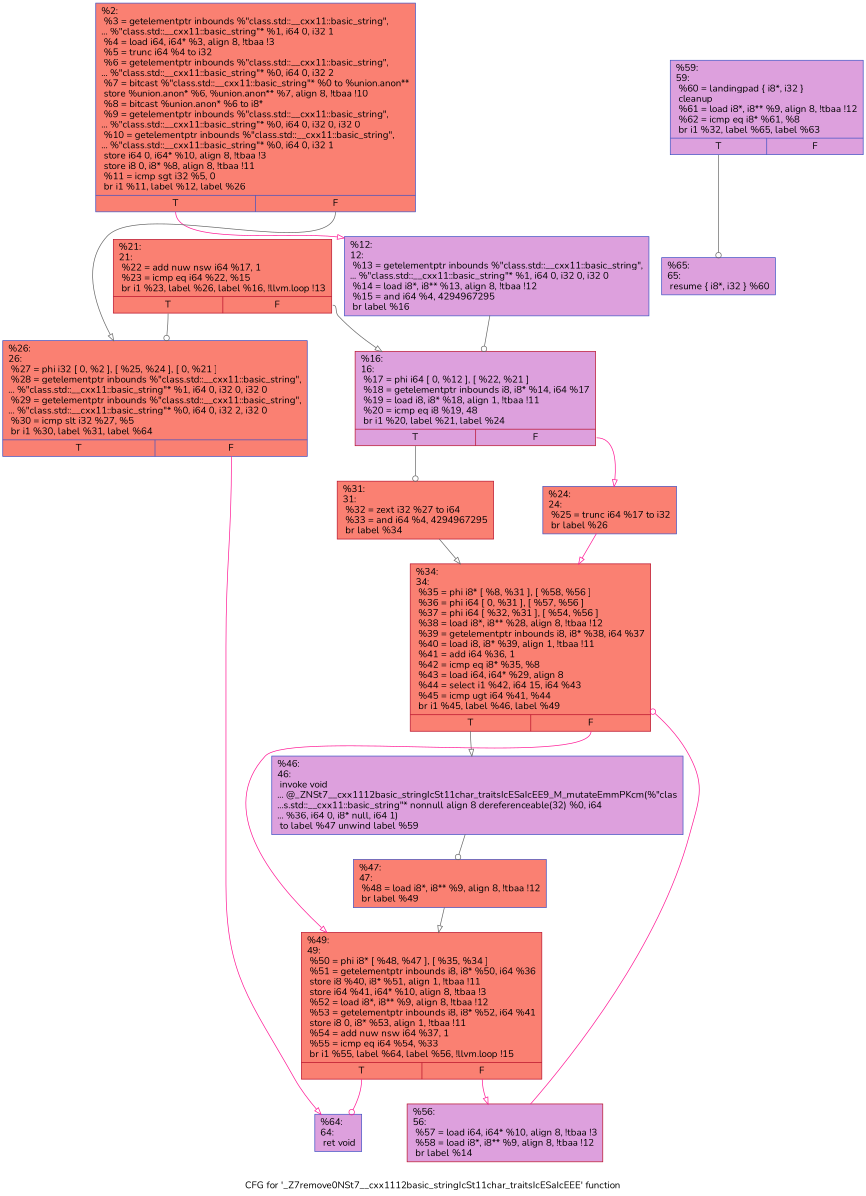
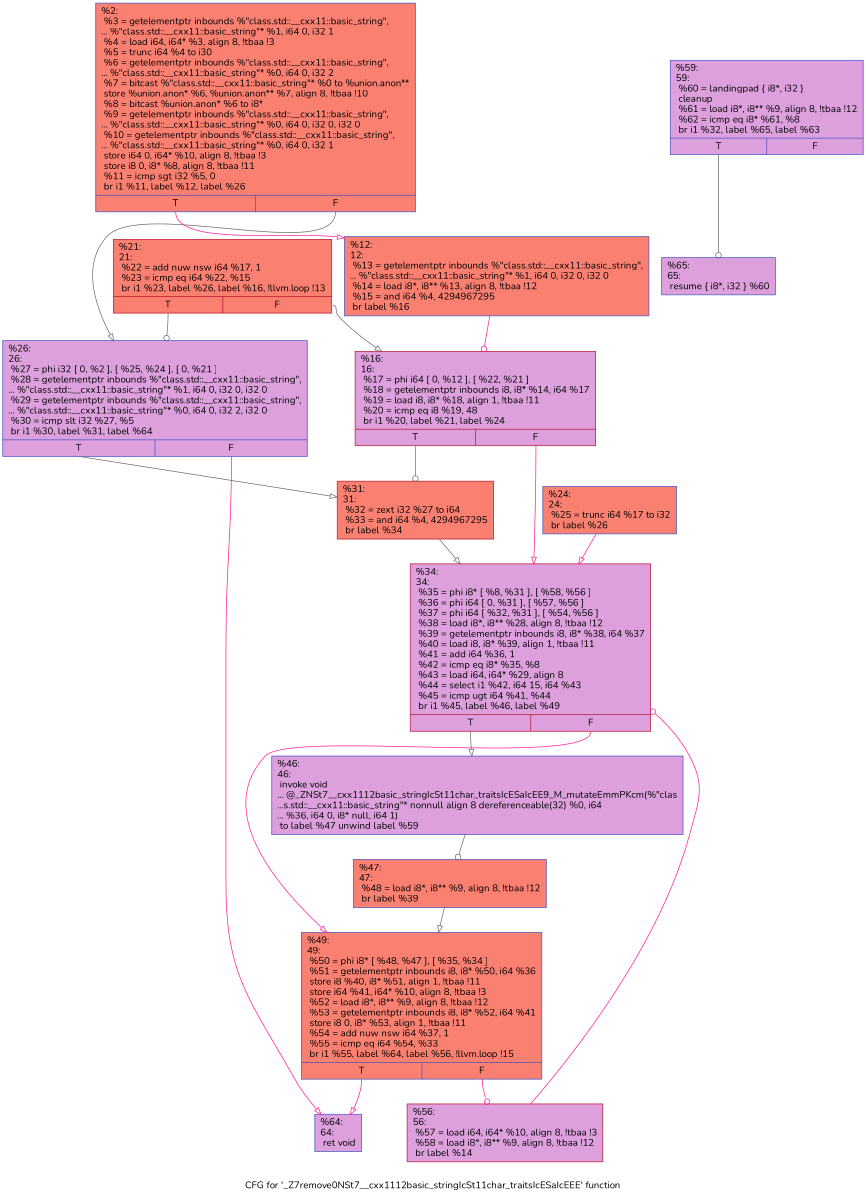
node "%2:": text "%5 = trunc i64 %4 to i32" -> "%5 = trunc i64 %4 to i30"
node "%12:": fillcolor plum -> salmon
edge "%12:" -> "%16:": color gray40 -> deeppink
node "%26:": fillcolor salmon -> plum
edge "%16:" -> "%24:": now "%16:" -> "%34:"
edge "%26:" -> "%31:": added
node "%34:": fillcolor salmon -> plum
node "%47:": text "br label %49" -> "br label %39"
node "%49:": color #b70d28ff -> #3d50c3ff
edge "%49:" -> "%56:": arrowhead onormal -> odot
edge "%49:" -> "%64:": arrowhead odot -> onormal
